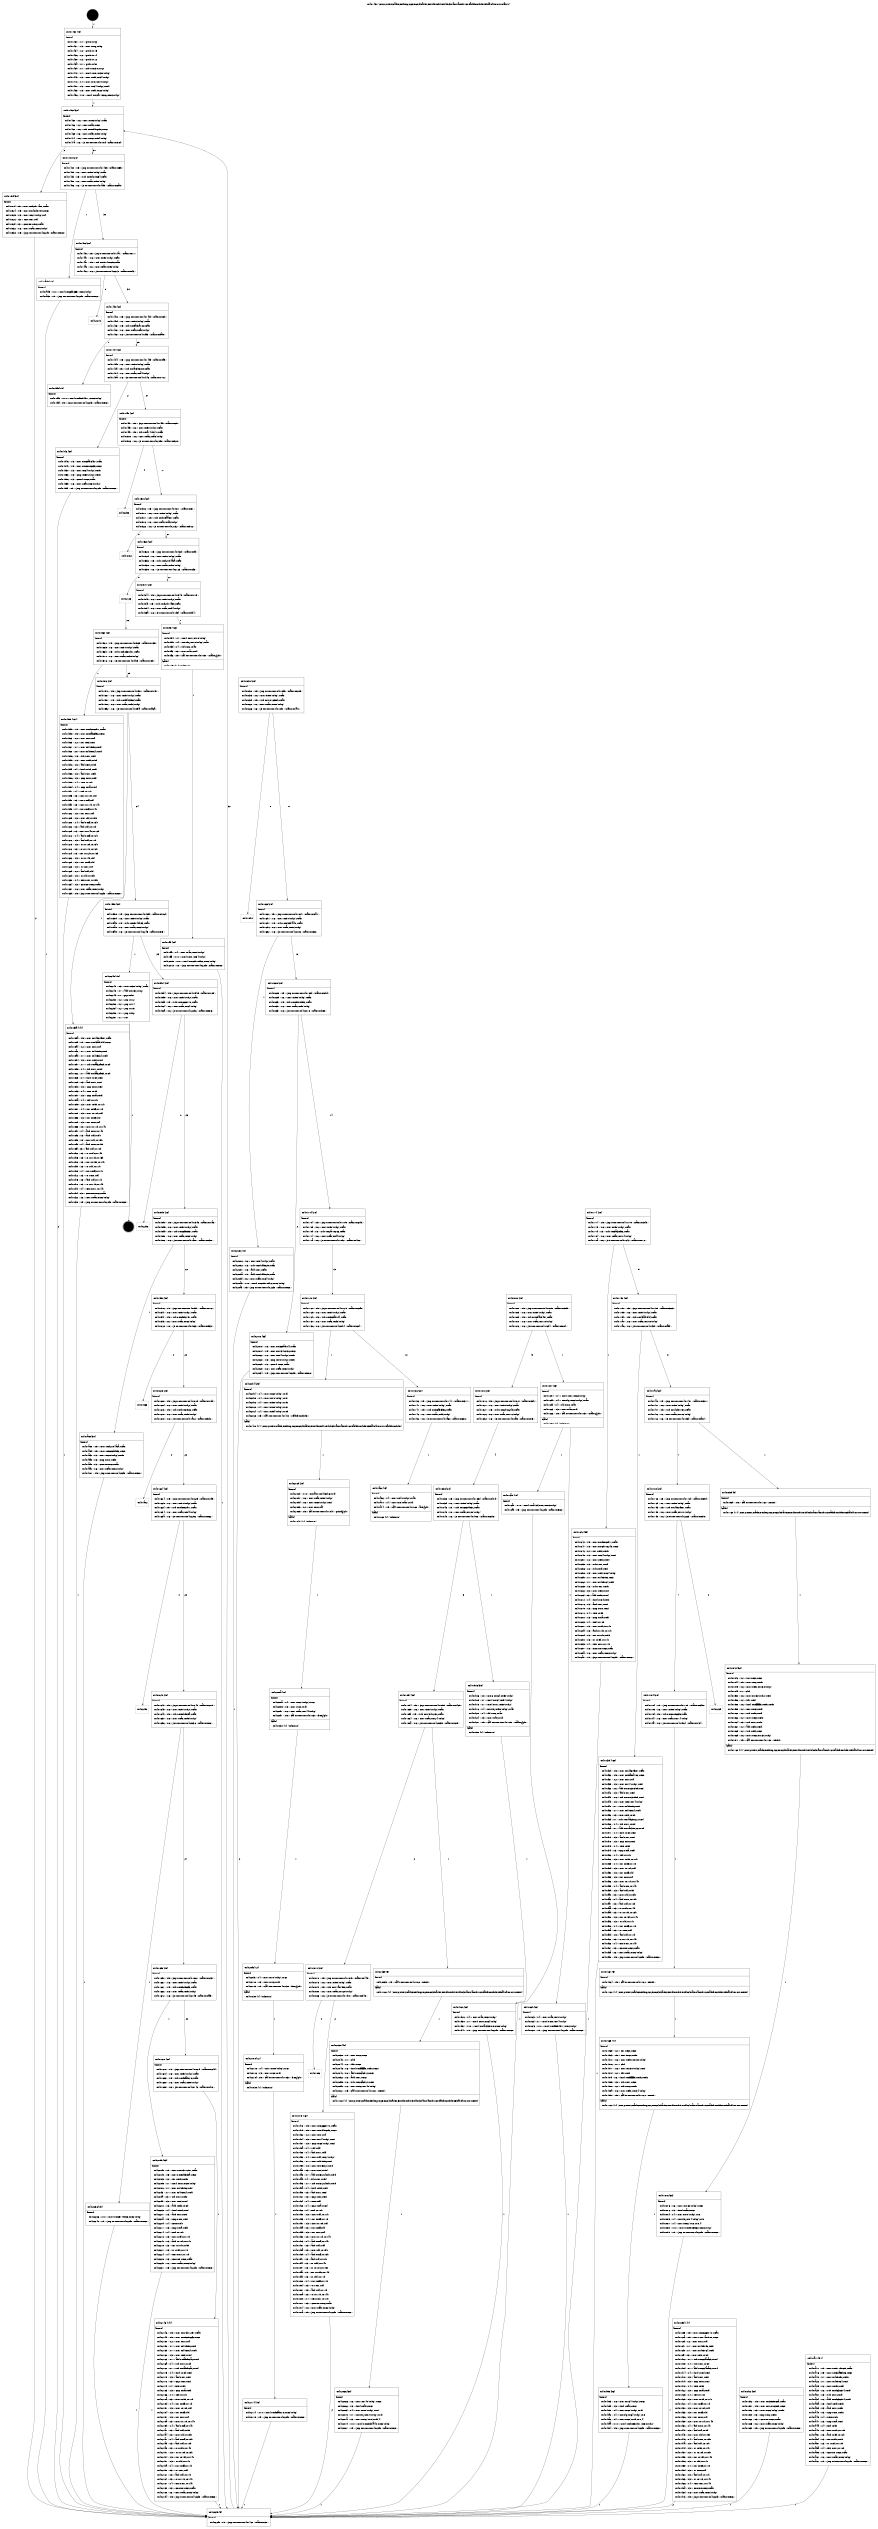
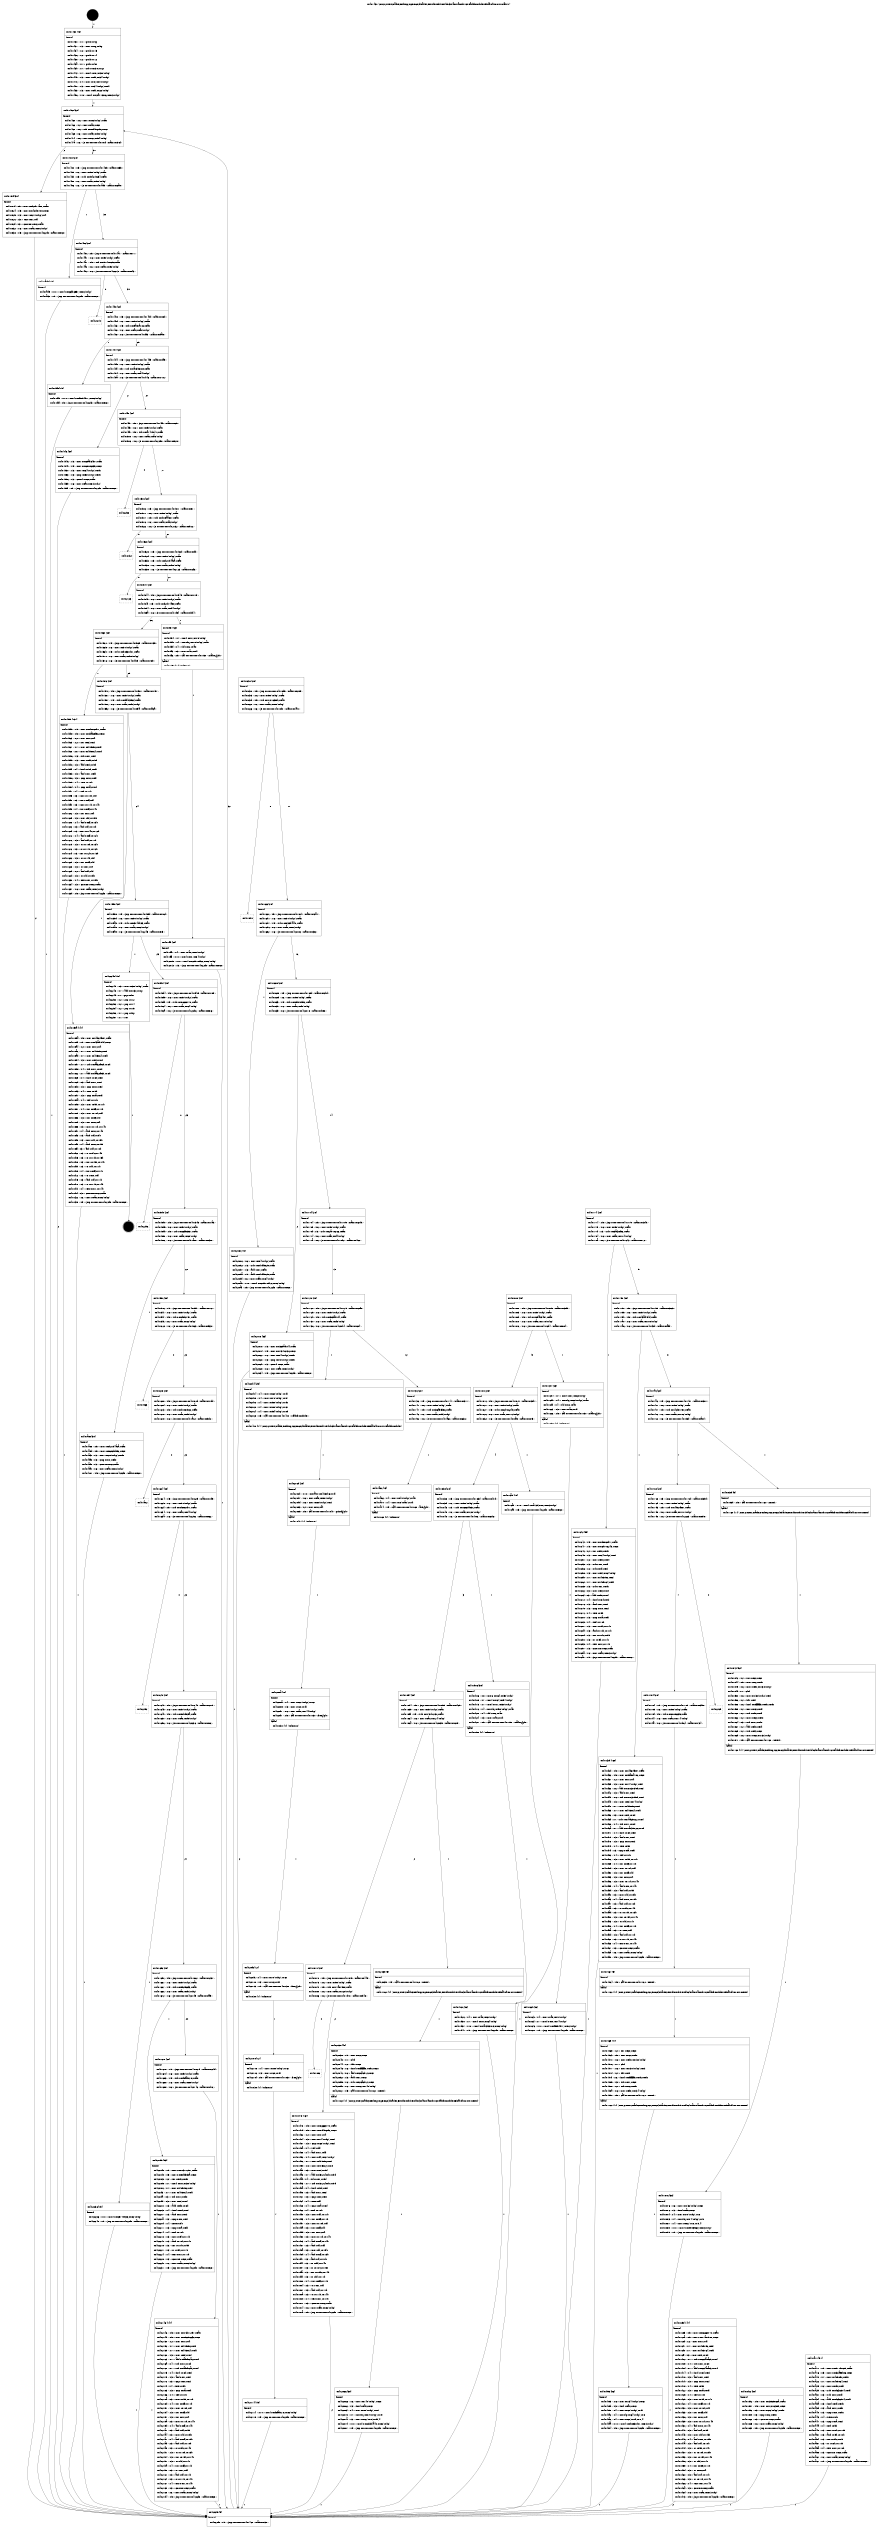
edge "0x402123" -> "0x401560 [28]": now "0x401544 [28]" -> "0x401560 [28]"
edge "0x401cb4 [23]" -> "0x401ca5 [15]": now "0x40181c [28]" -> "0x401ca5 [15]"
edge "0x401fd5 [15]" -> "0x4022f8 [5]": added, label "1"
